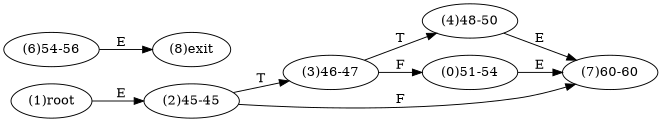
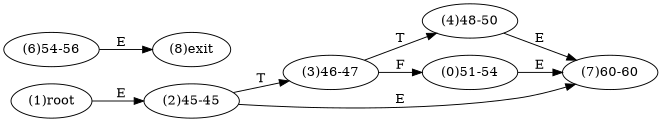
edge "(2)45-45" -> "(7)60-60": label "F" -> "E"
